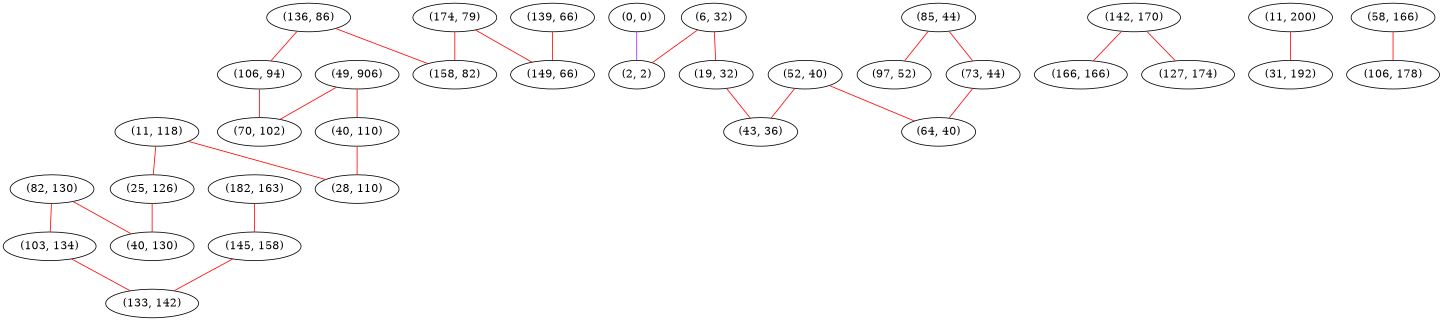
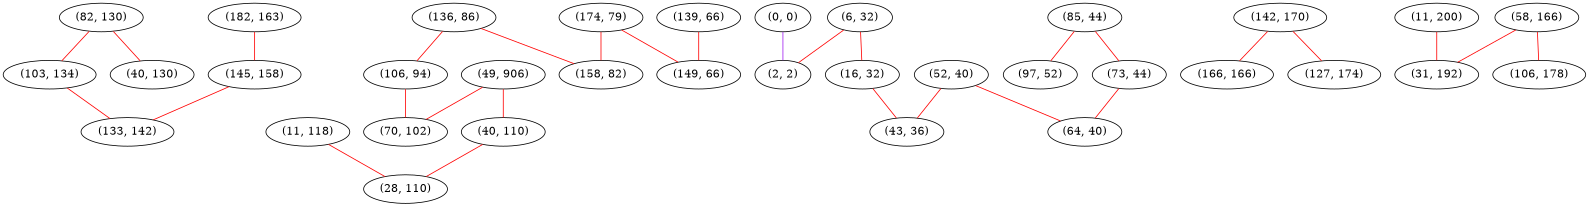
edge "(58, 166)" -- "(31, 192)": added
node "(19, 32)": label "(19, 32)" -> "(16, 32)"
node "(25, 126)": removed
